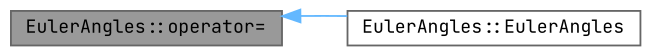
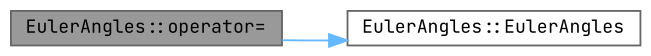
edge "EulerAngles::EulerAngles" -> "EulerAngles::operator=": reversed
